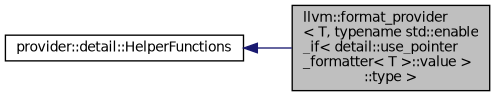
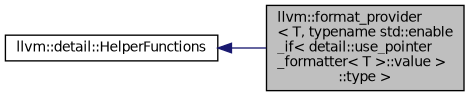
node "provider::detail::HelperFunctions": label "provider::detail::HelperFunctions" -> "llvm::detail::HelperFunctions"
